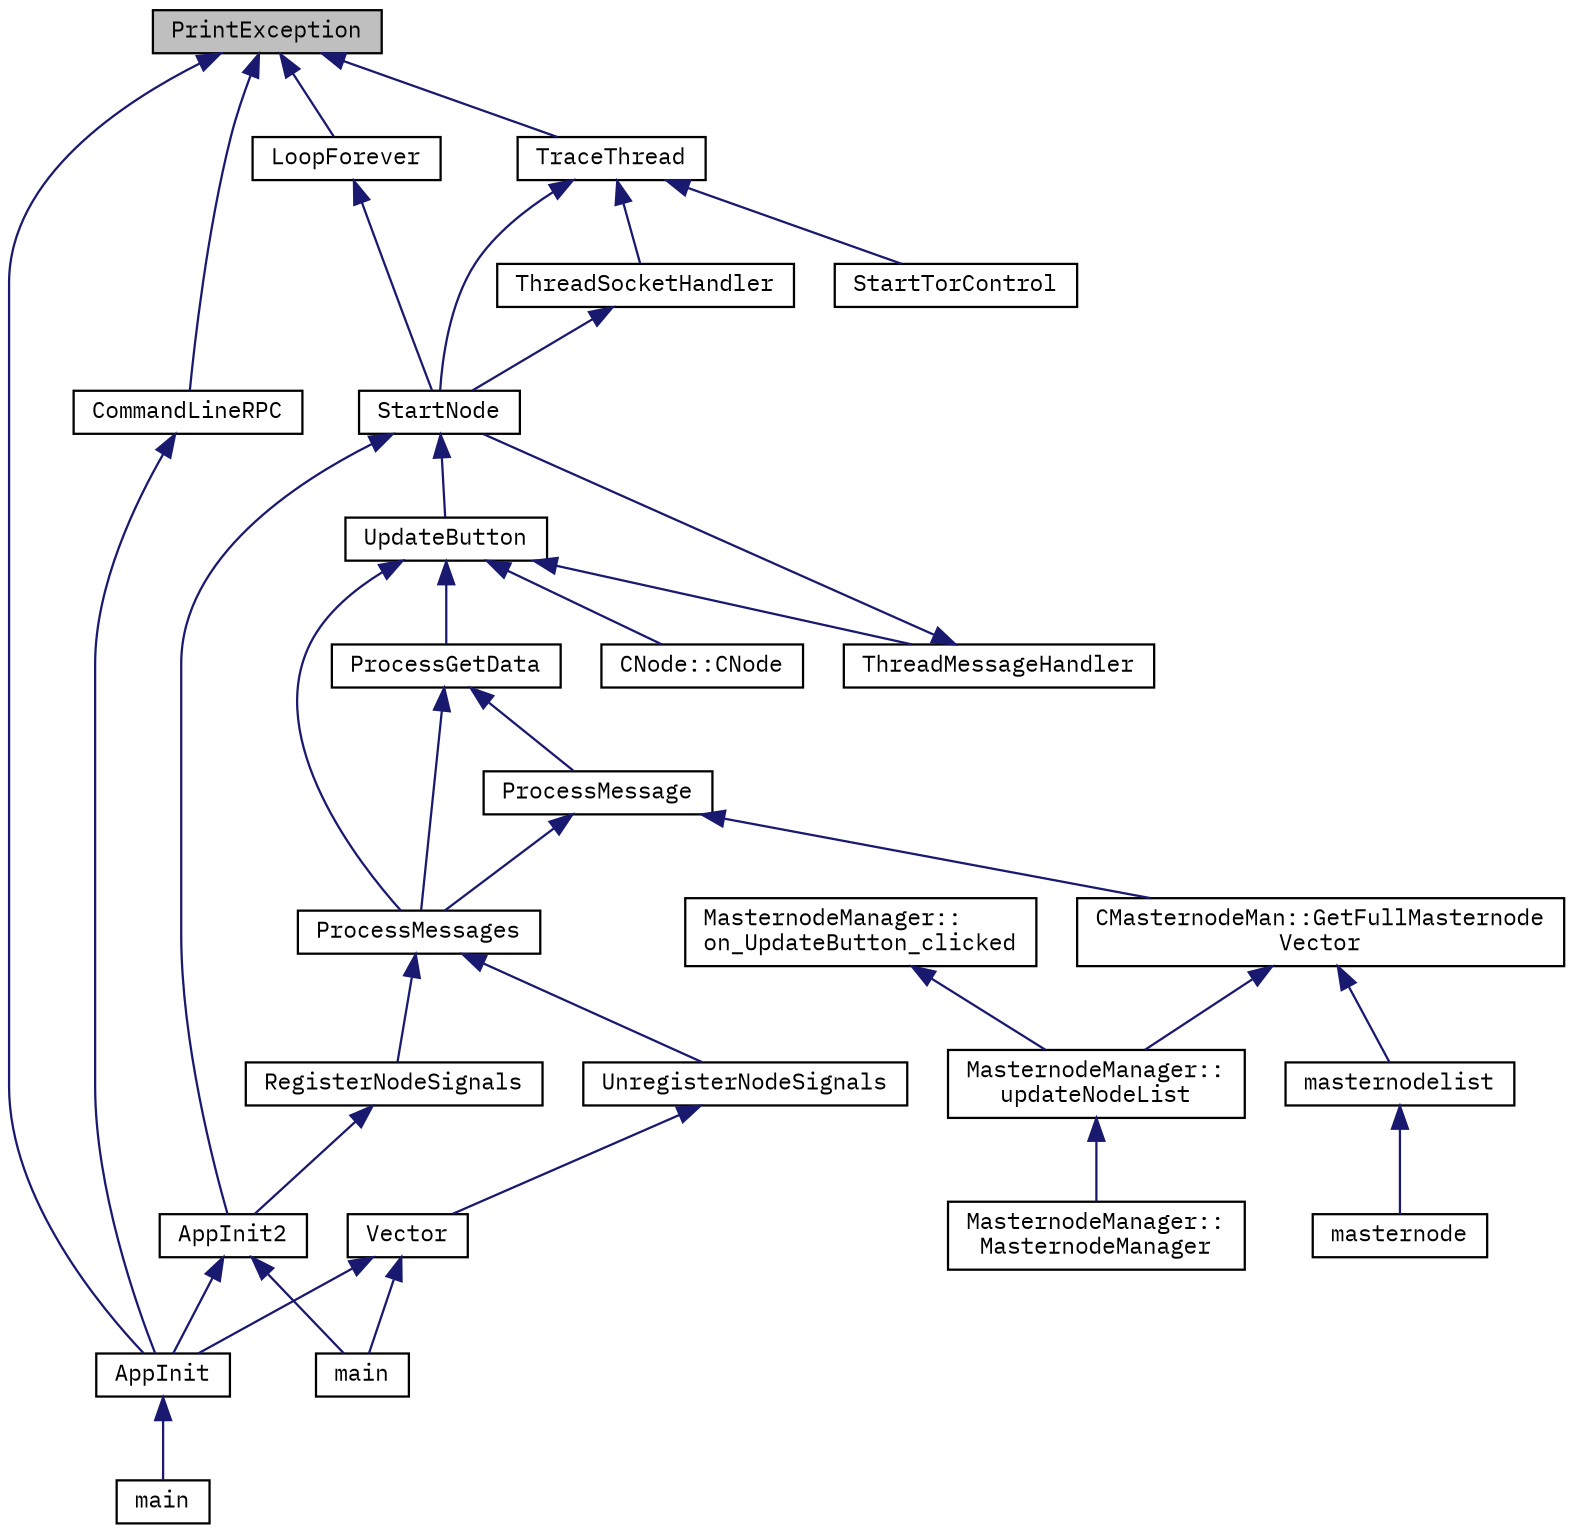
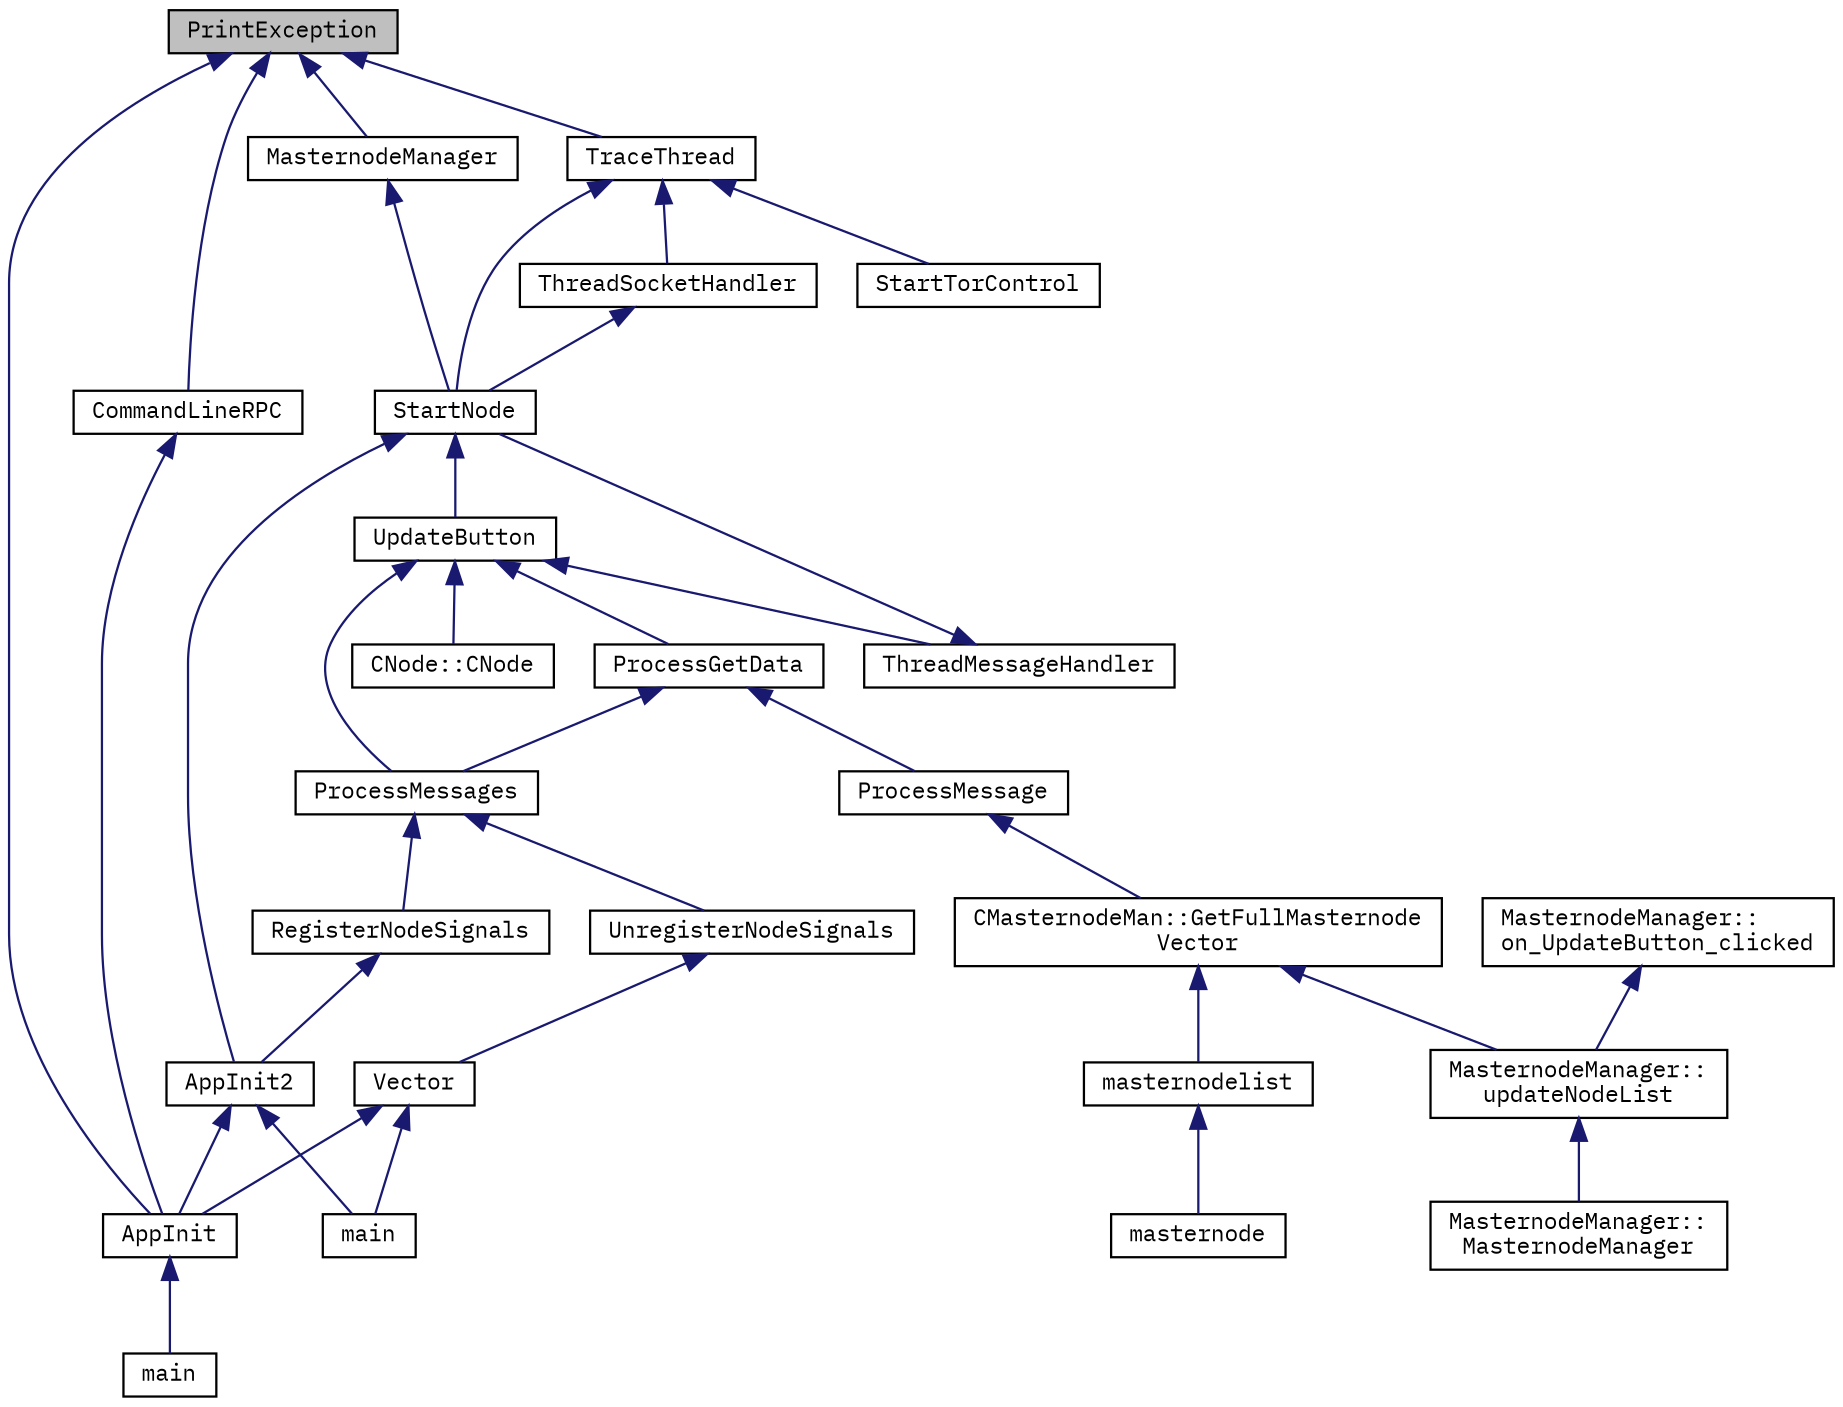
node "LoopForever": label "LoopForever" -> "MasternodeManager"
edge "ProcessMessages" -> "ProcessMessage": removed
